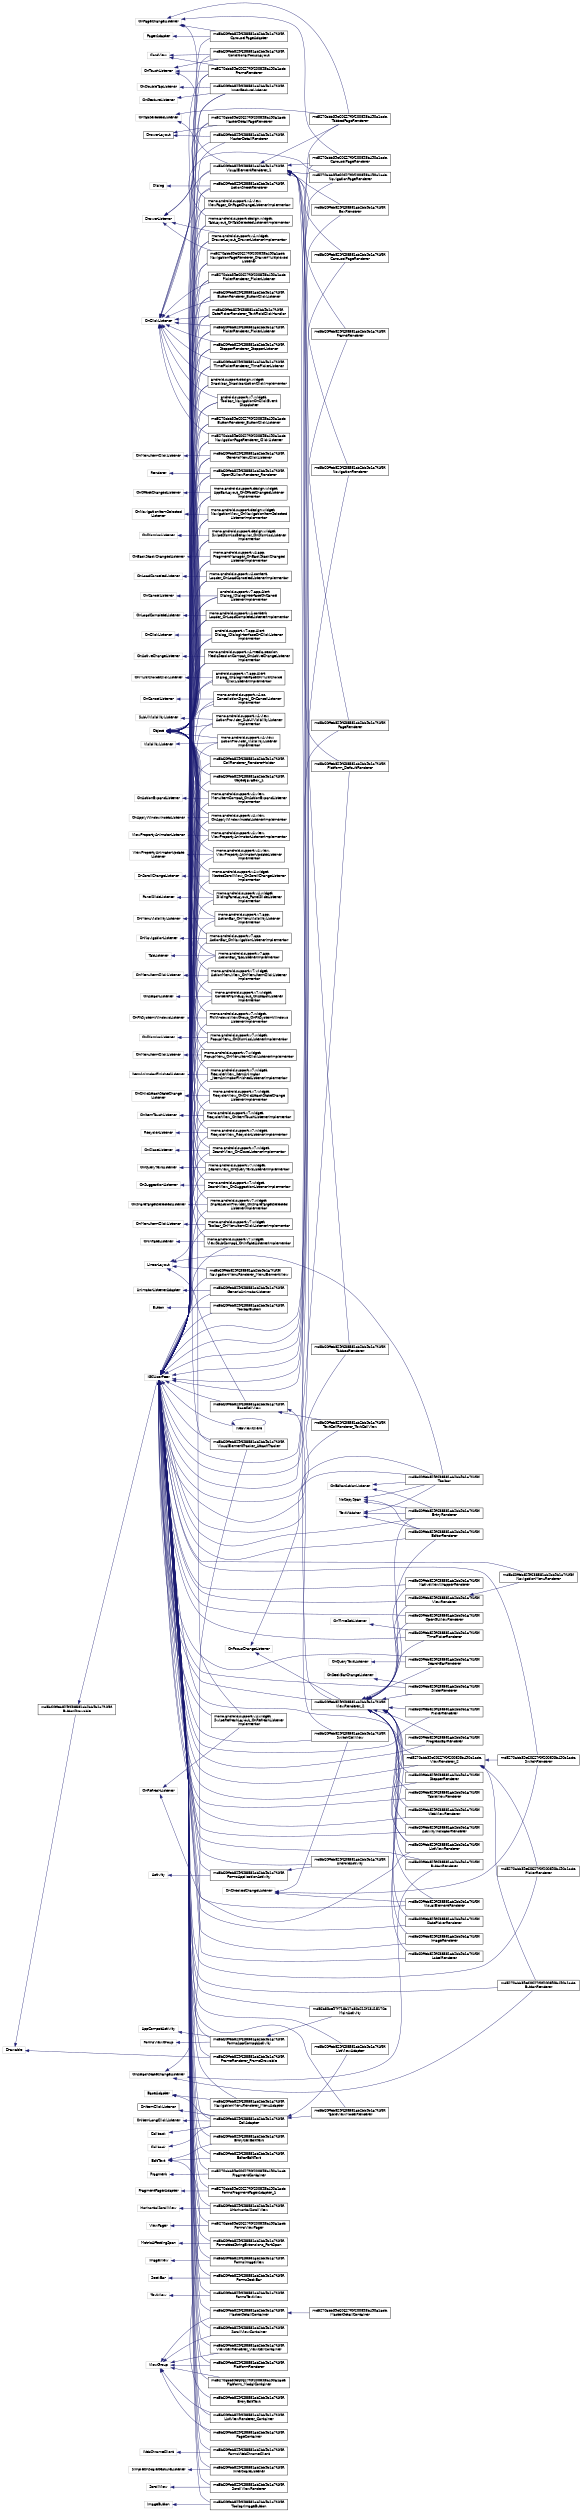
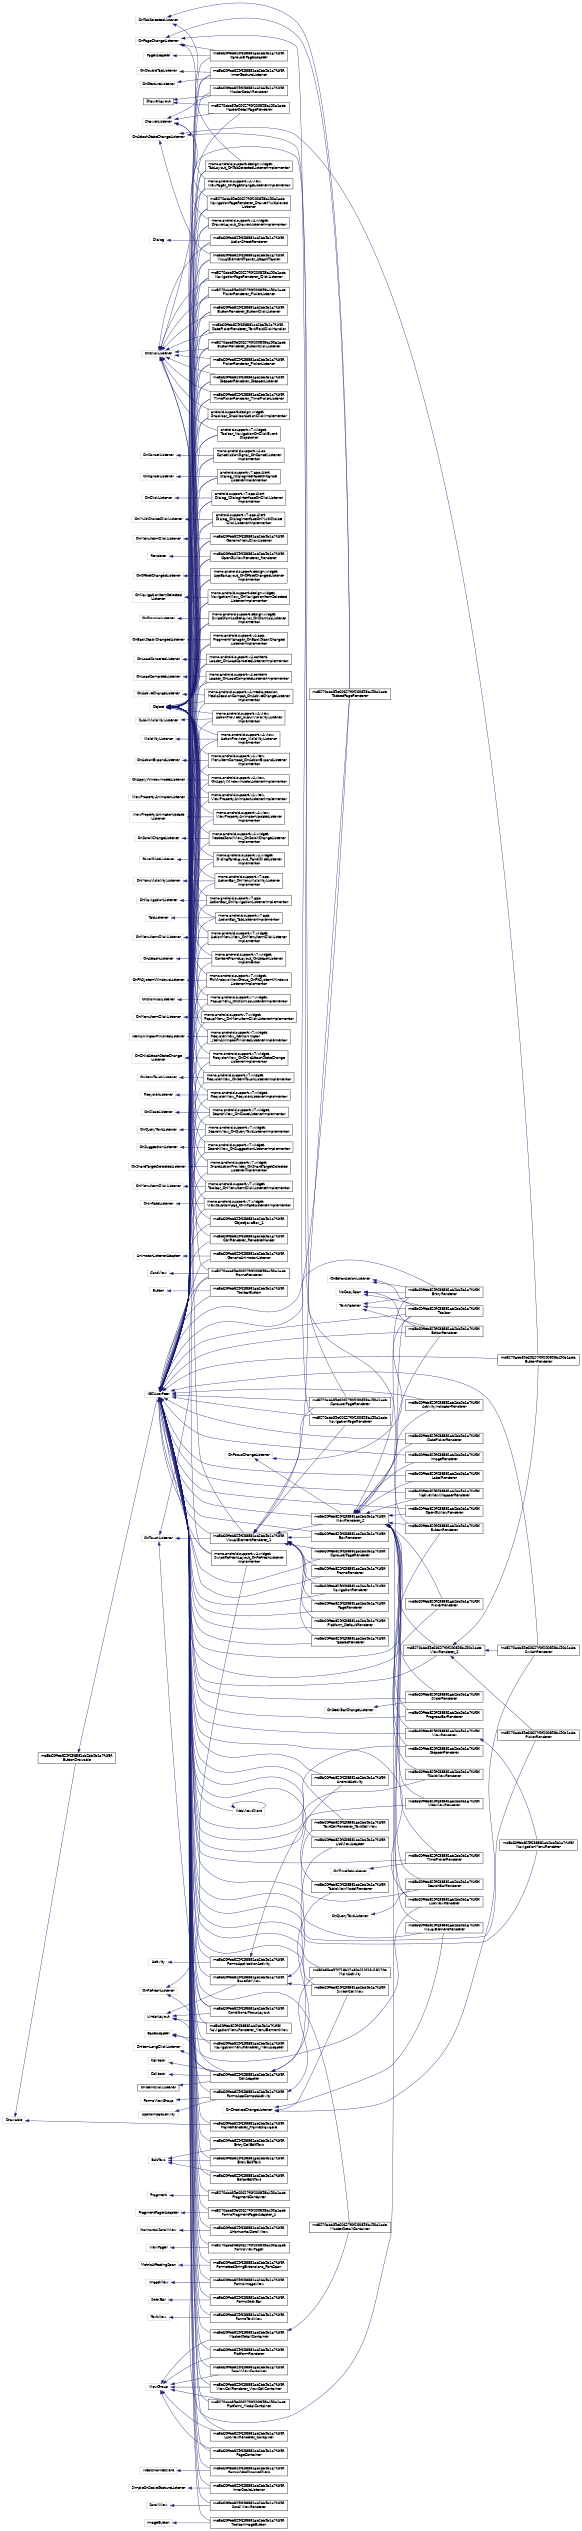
edge "md5b60ffeb829f638581ab2bb9b1a7f4f3f. ConditionalFocusLayout" -> "CardView": now "md5b60ffeb829f638581ab2bb9b1a7f4f3f. ConditionalFocusLayout" -> "IGCUserPeer"
edge "md5b60ffeb829f638581ab2bb9b1a7f4f3f. EntryEditText" -> "IGCUserPeer": added
edge "md5270abb39e60627f0f200893b490a1ade. MasterDetailContainer" -> "IGCUserPeer": added
